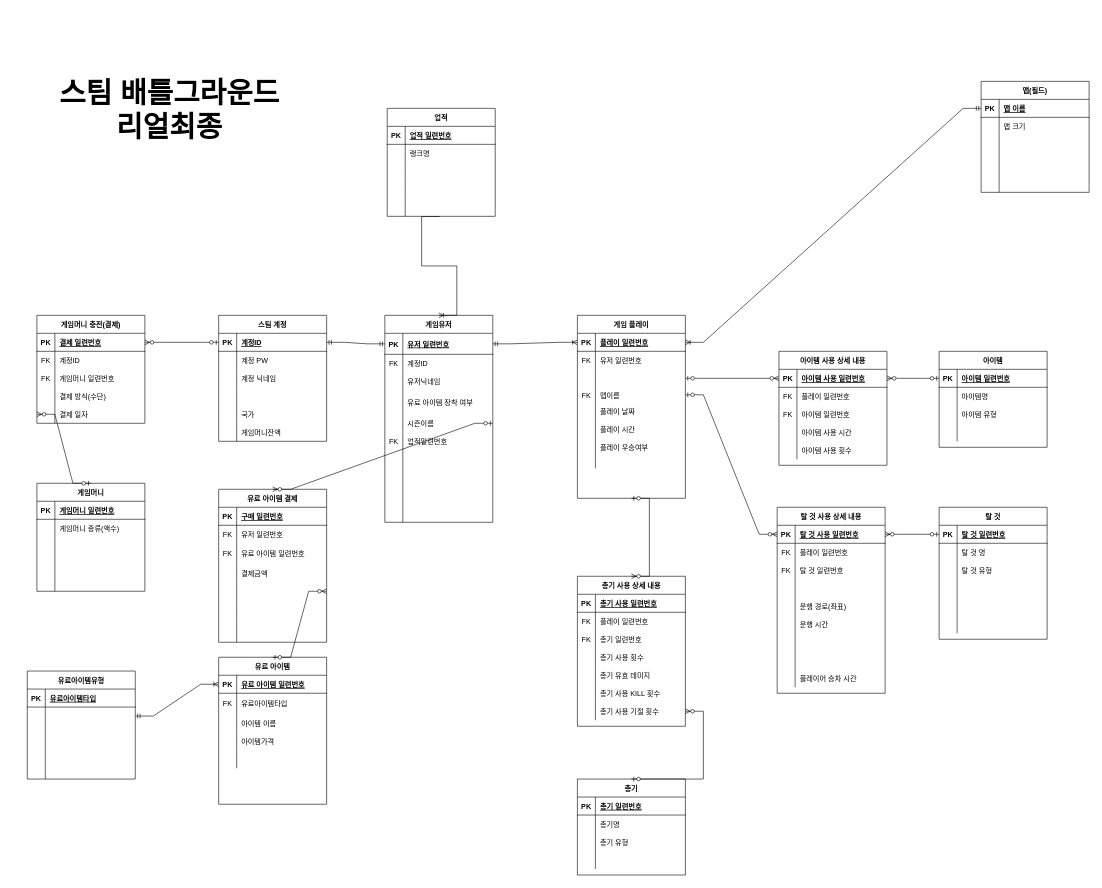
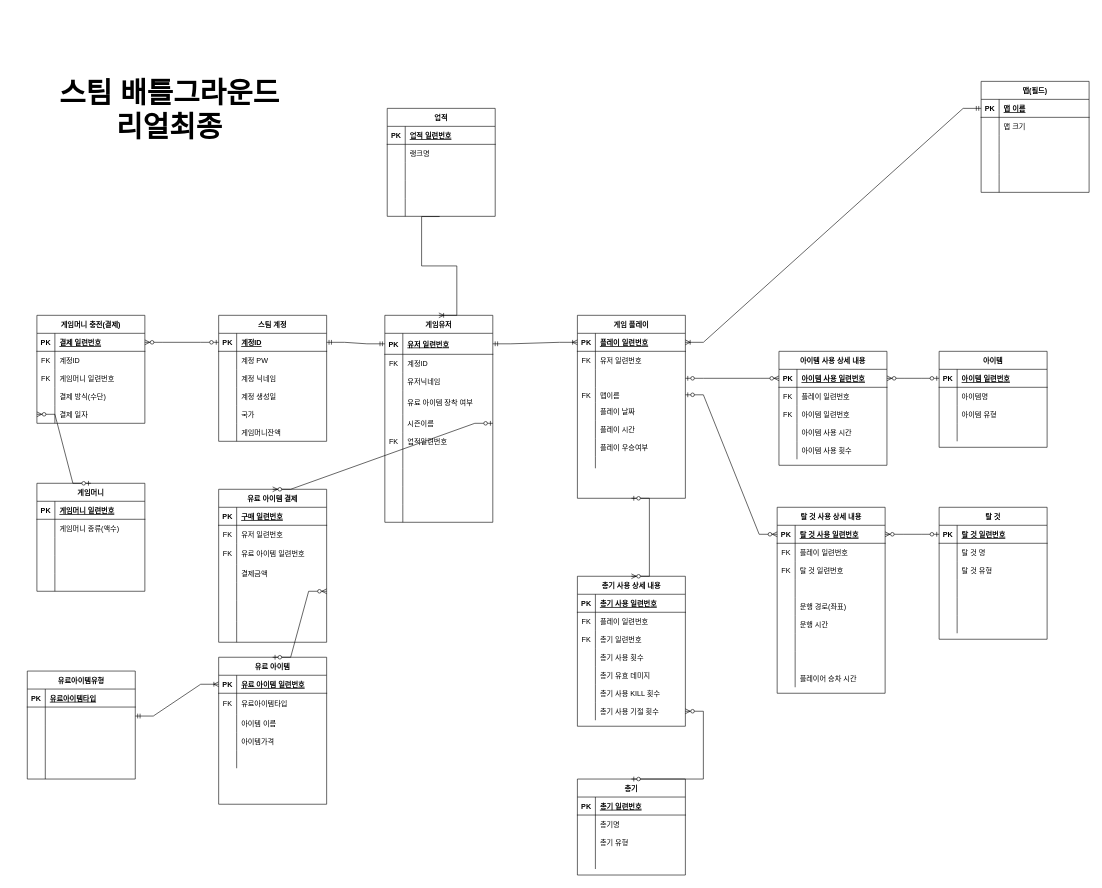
node "계정 생성일": added
